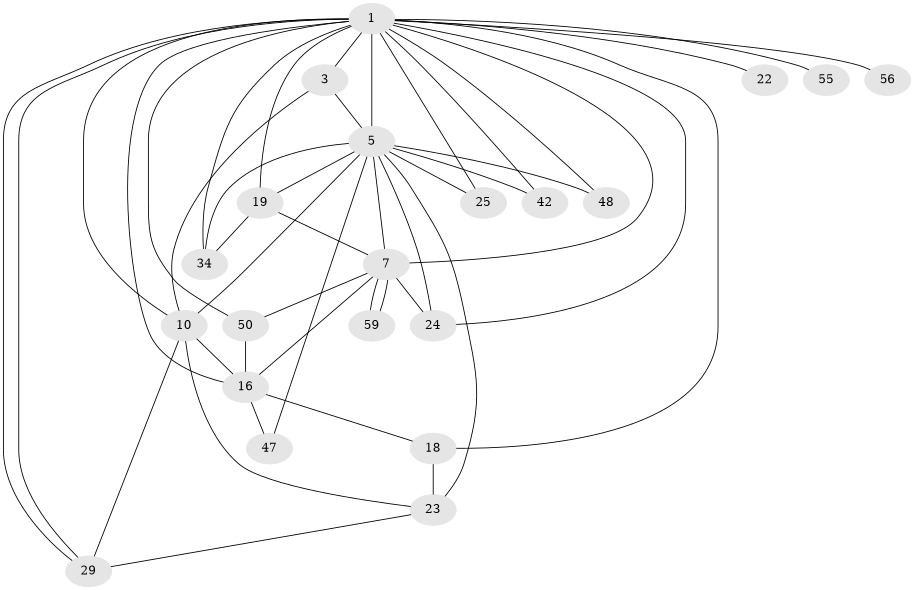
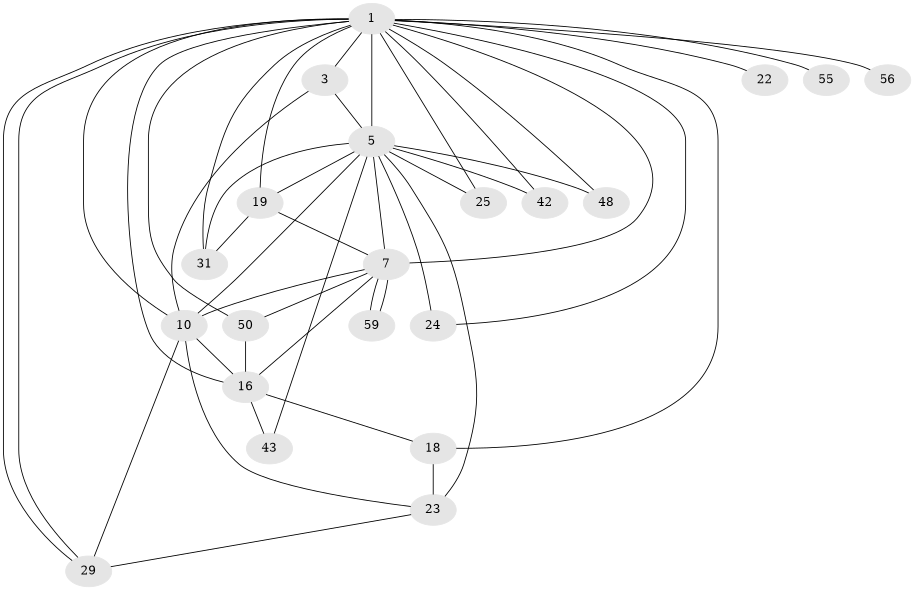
node "34": label "34" -> "31"
edge "7" -- "24": now "7" -- "10"
node "47": label "47" -> "43"
